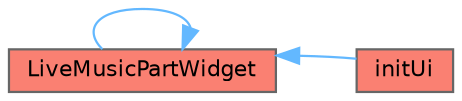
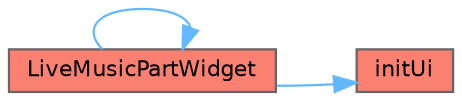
edge "initUi" -> "LiveMusicPartWidget": reversed
